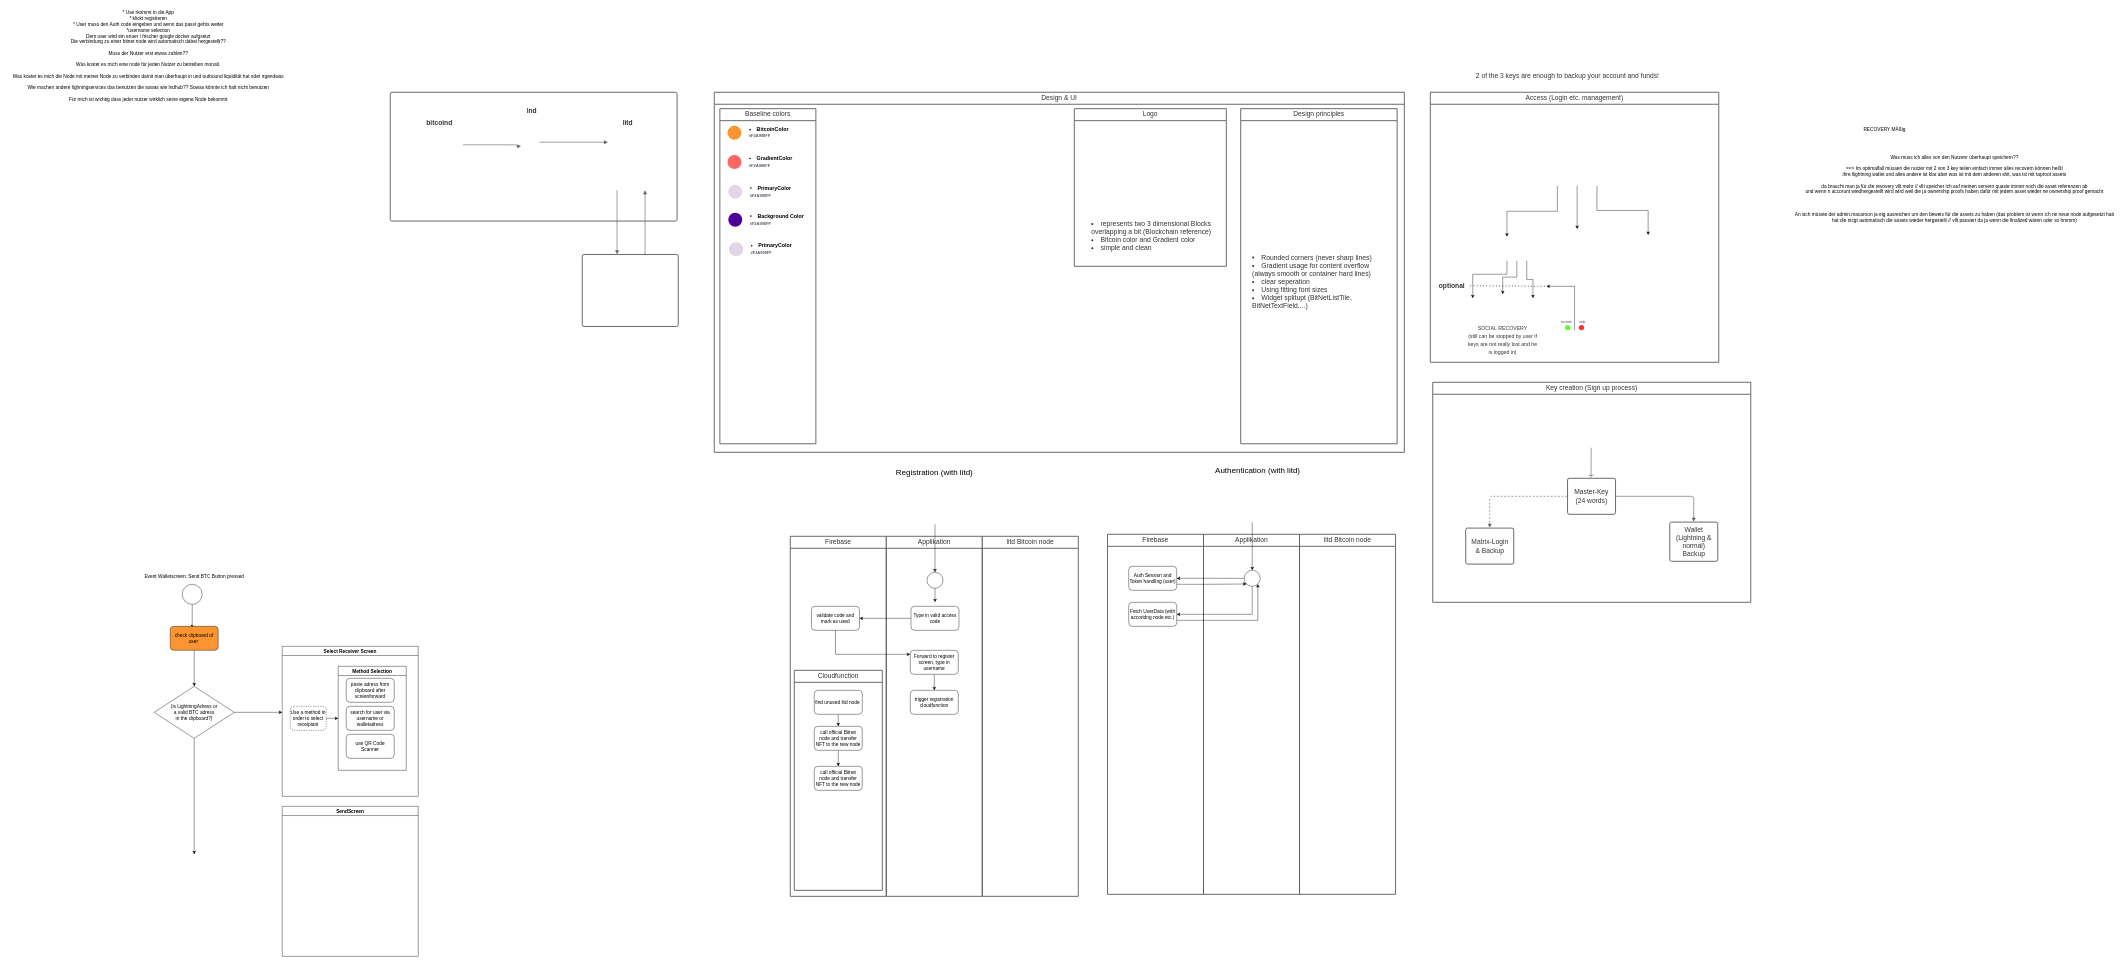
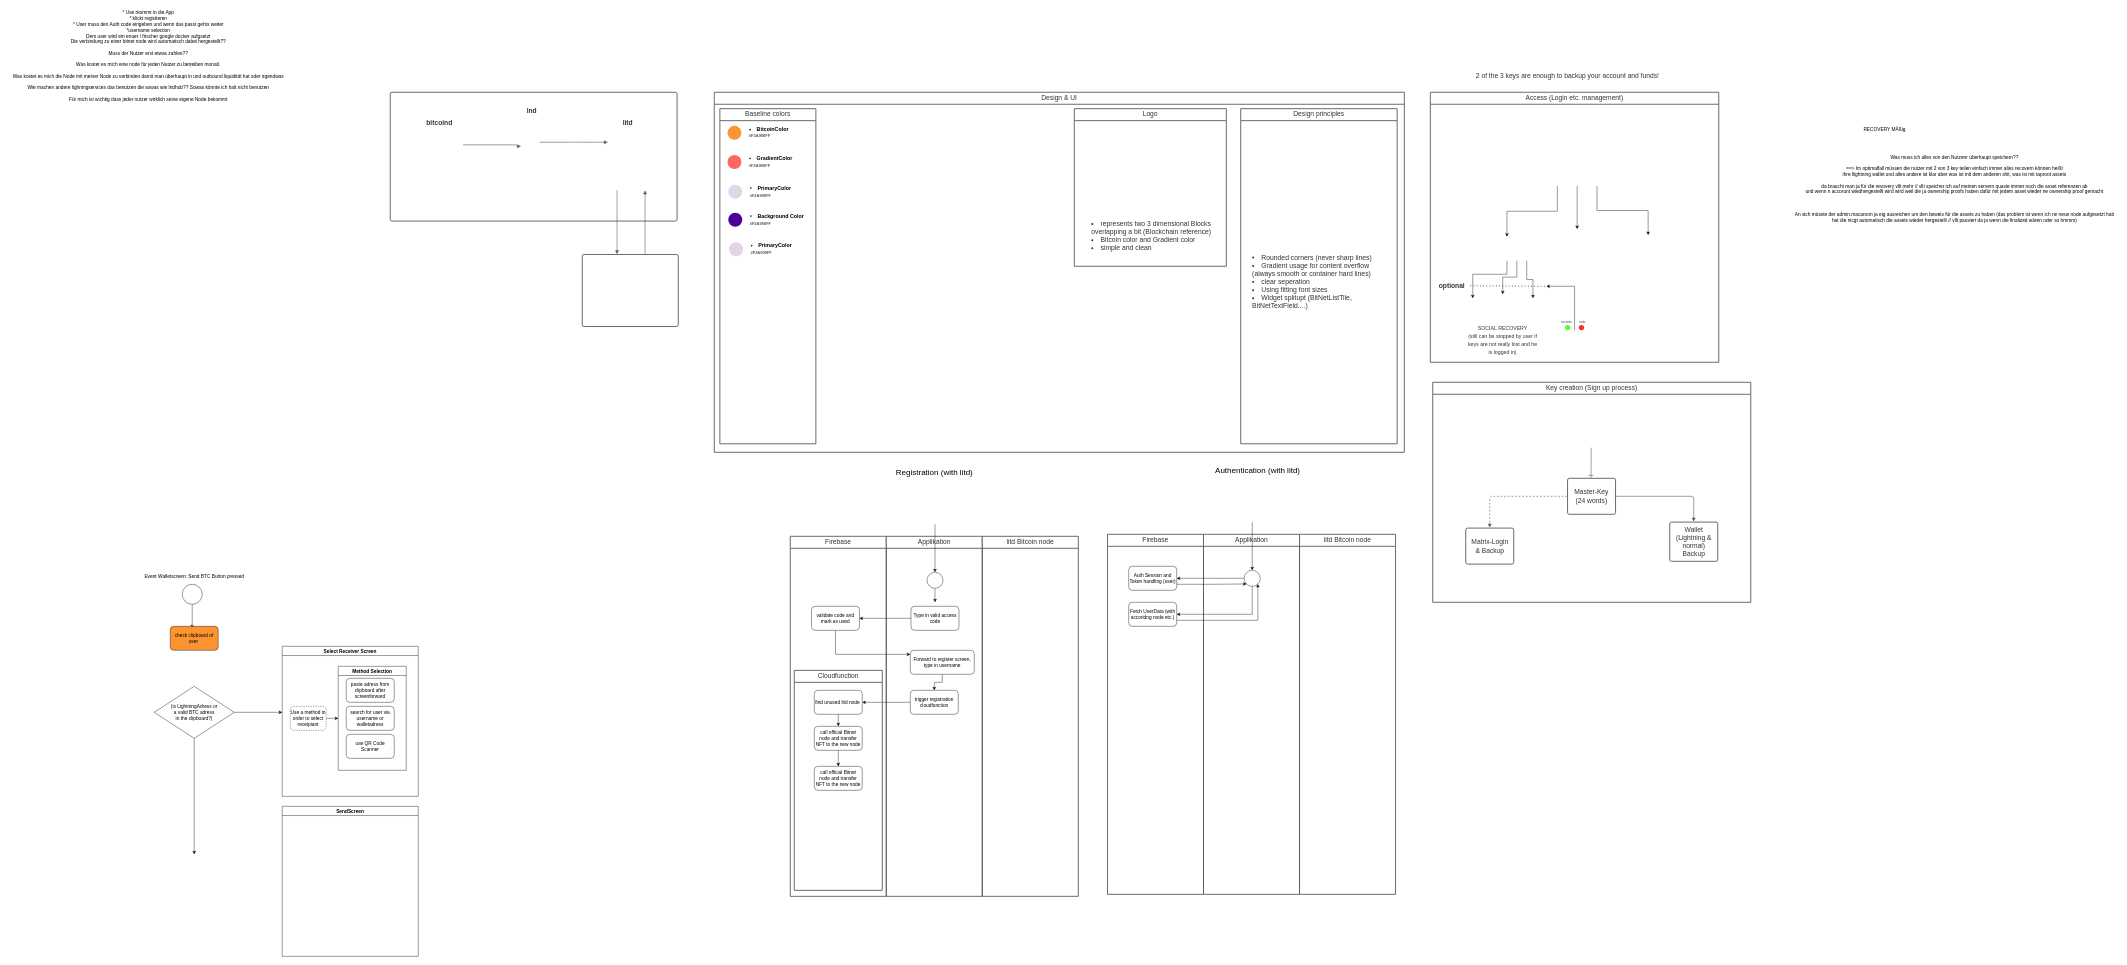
node "Forward to register screen, type in username": size 48x24 -> 64x24
edge "check clipboard of user" -> "(is LightningAdress or a valid BTC adress in the clipboard?)": removed
edge "trigger registration cloudfunction" -> "find unused litd node": added
